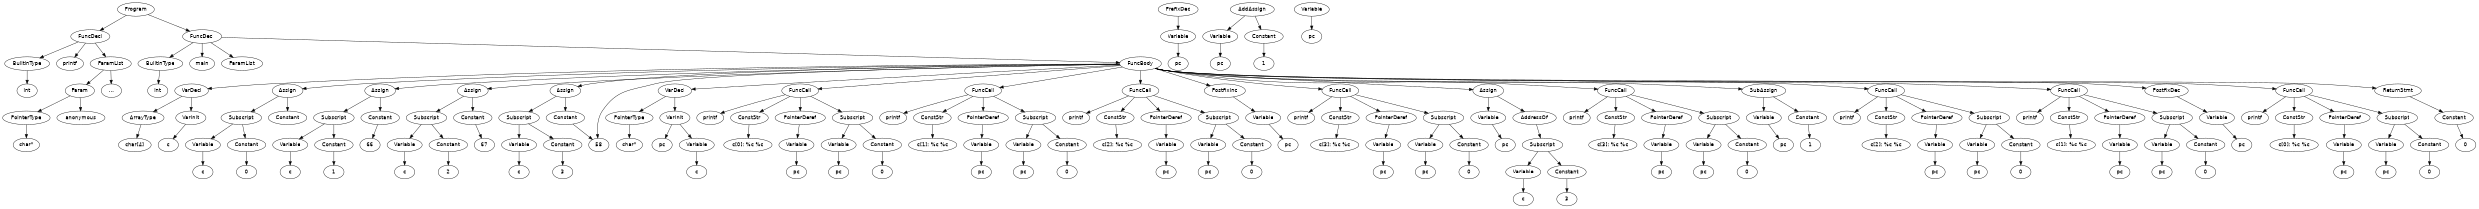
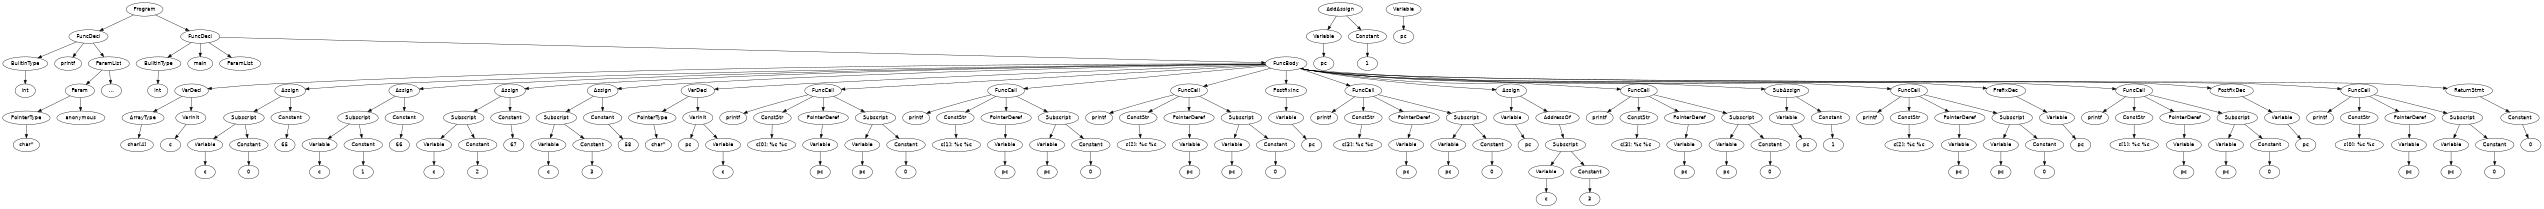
edge "FuncBody" -> "58": now "FuncBody" -> "PrefixDec"
node "65": added
